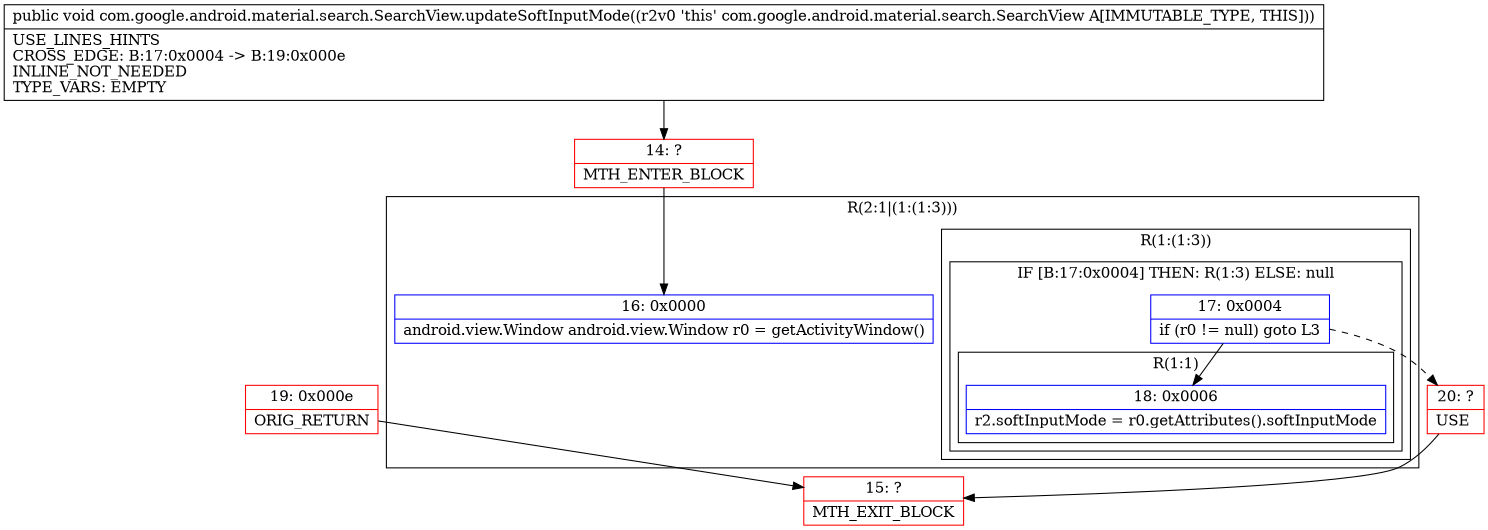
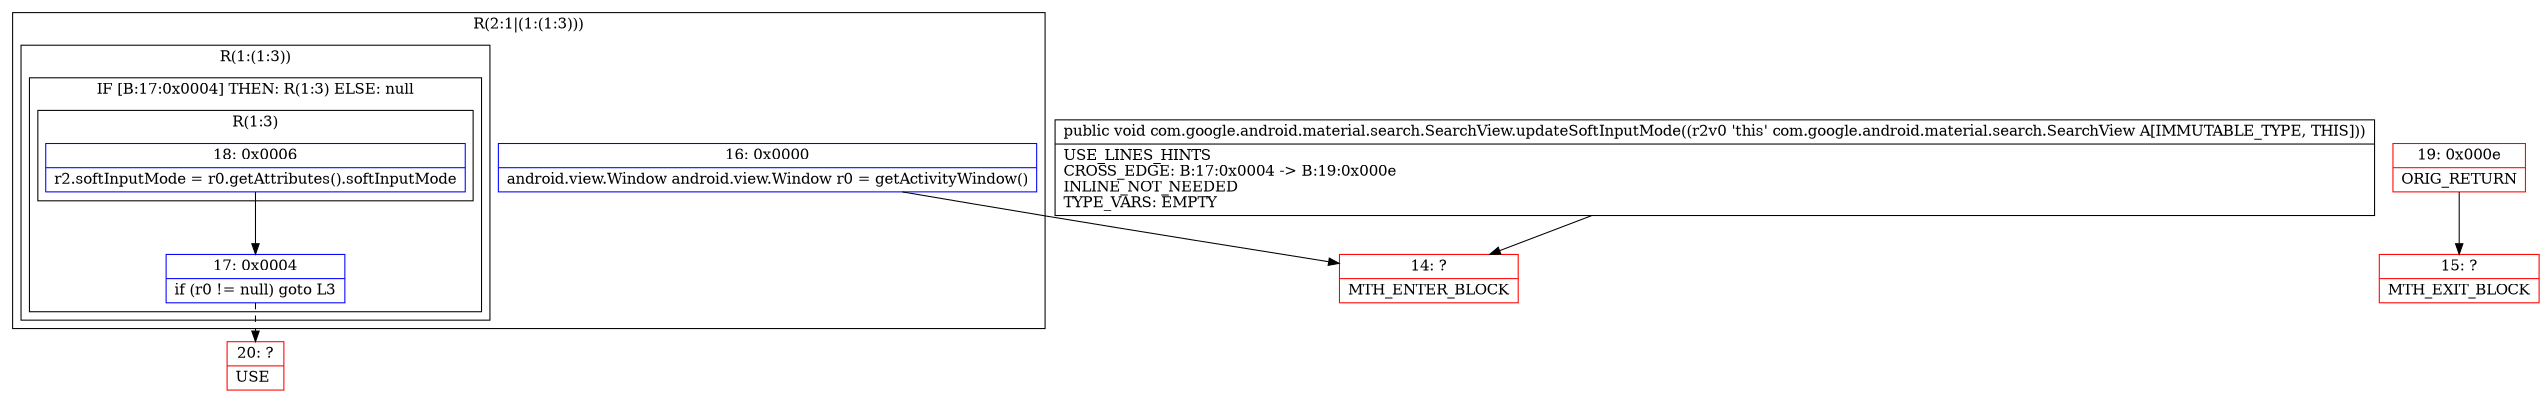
edge "14: ?" -> "16: 0x0000": reversed
edge "17: 0x0004" -> "18: 0x0006": reversed
cluster "R(1:1)": label "R(1:1)" -> "R(1:3)"
edge "20: ?" -> "15: ?": removed
